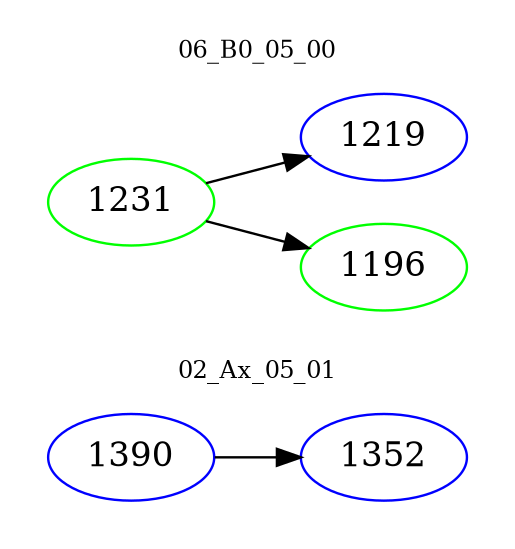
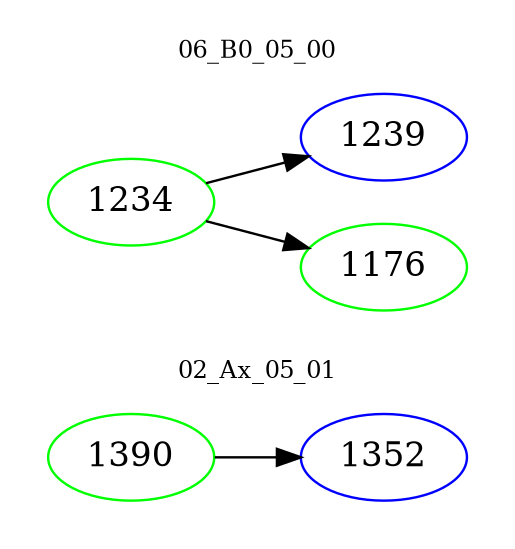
node "1219": label "1219" -> "1239"
node "1231": label "1231" -> "1234"
node "1196": label "1196" -> "1176"
node "1390": color blue -> green
